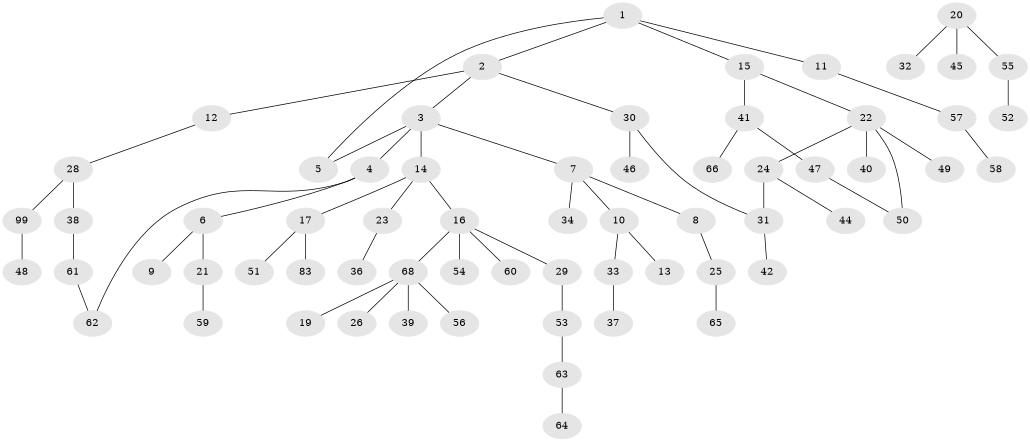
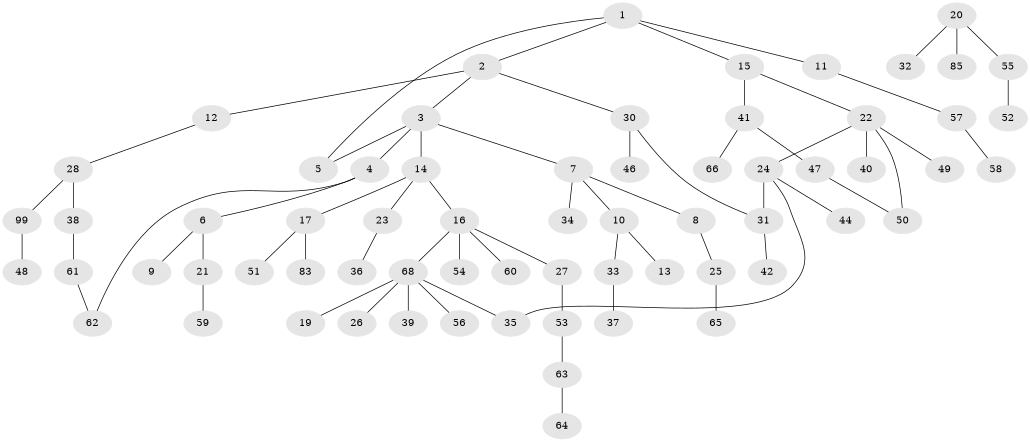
node "45": label "45" -> "85"
node "29": label "29" -> "27"
node "35": added
